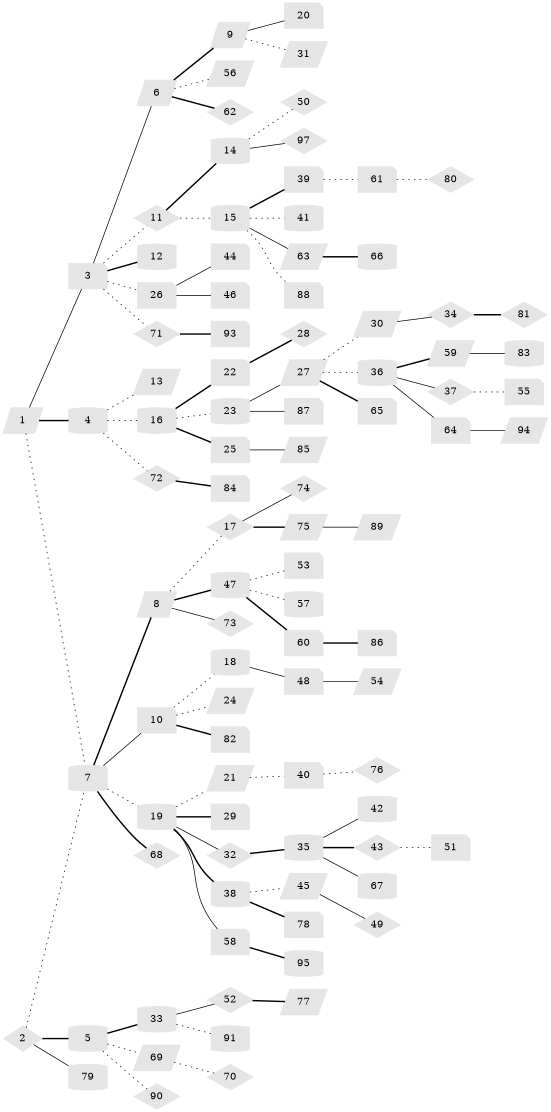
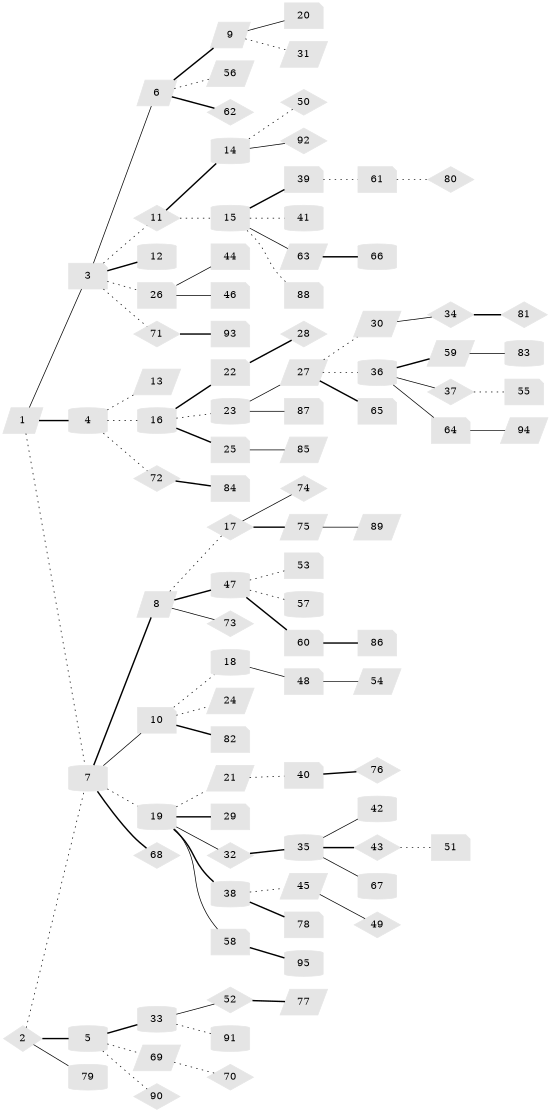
node "97": label "97" -> "92"
edge "76" -- "40": style dotted -> bold
